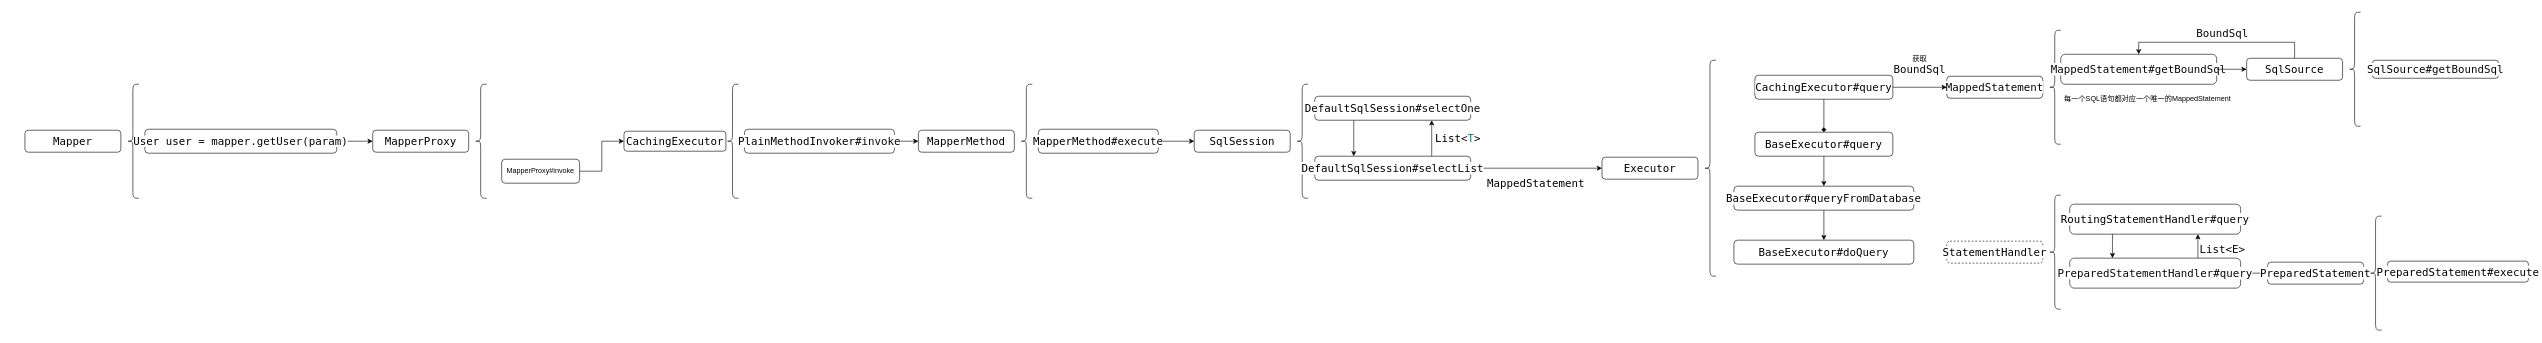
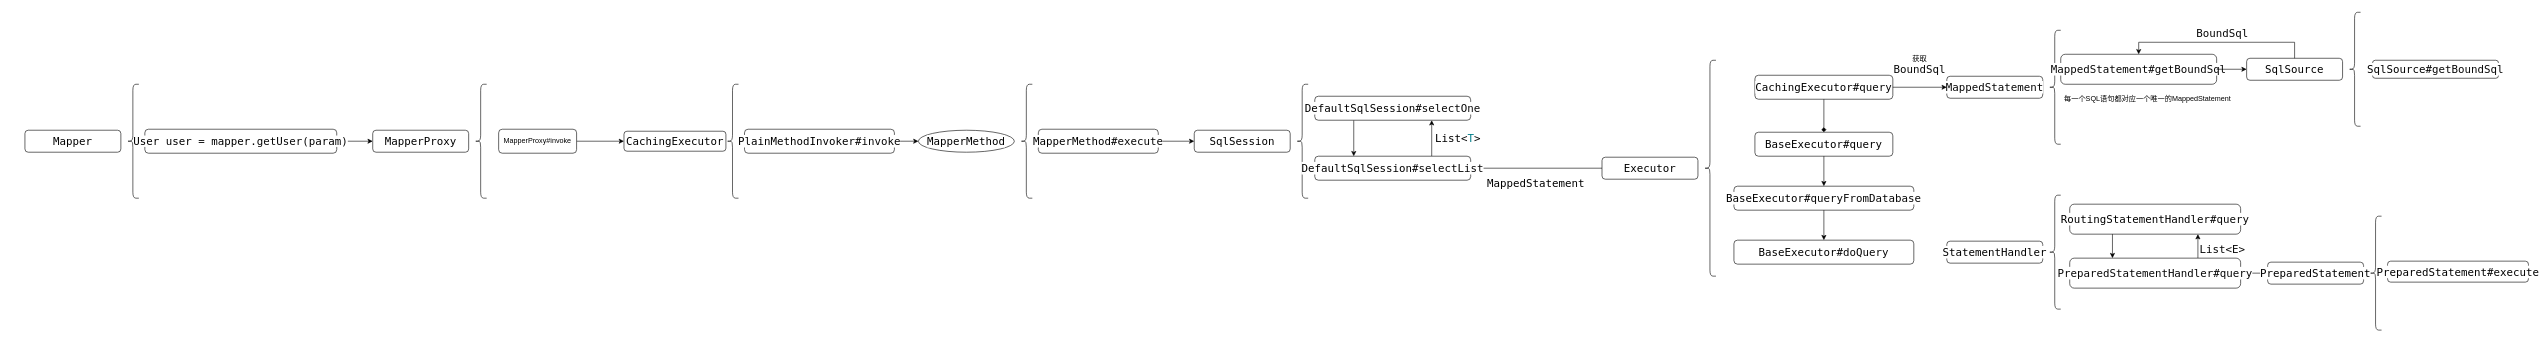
node "MapperMethod": shape rounded rectangle -> ellipse
edge "DefaultSqlSession#selectList" -> "Executor": arrowhead classic -> none
node "MapperProxy#invoke": moved (540, 171) -> (537, 141)
node "StatementHandler": style dashed -> solid
